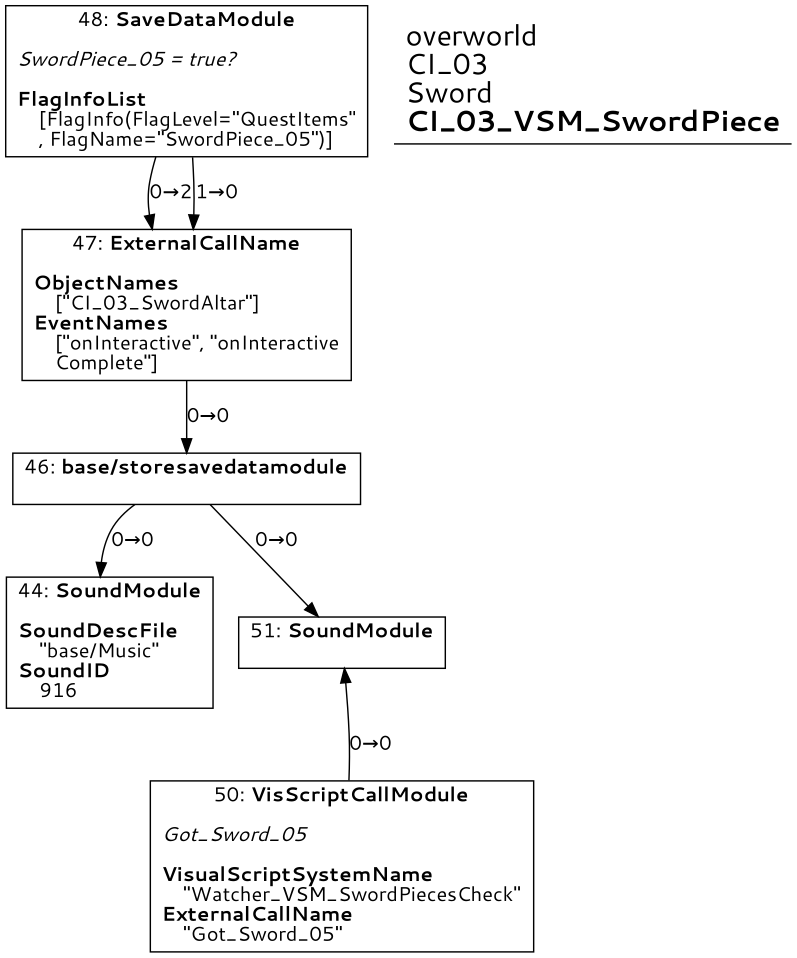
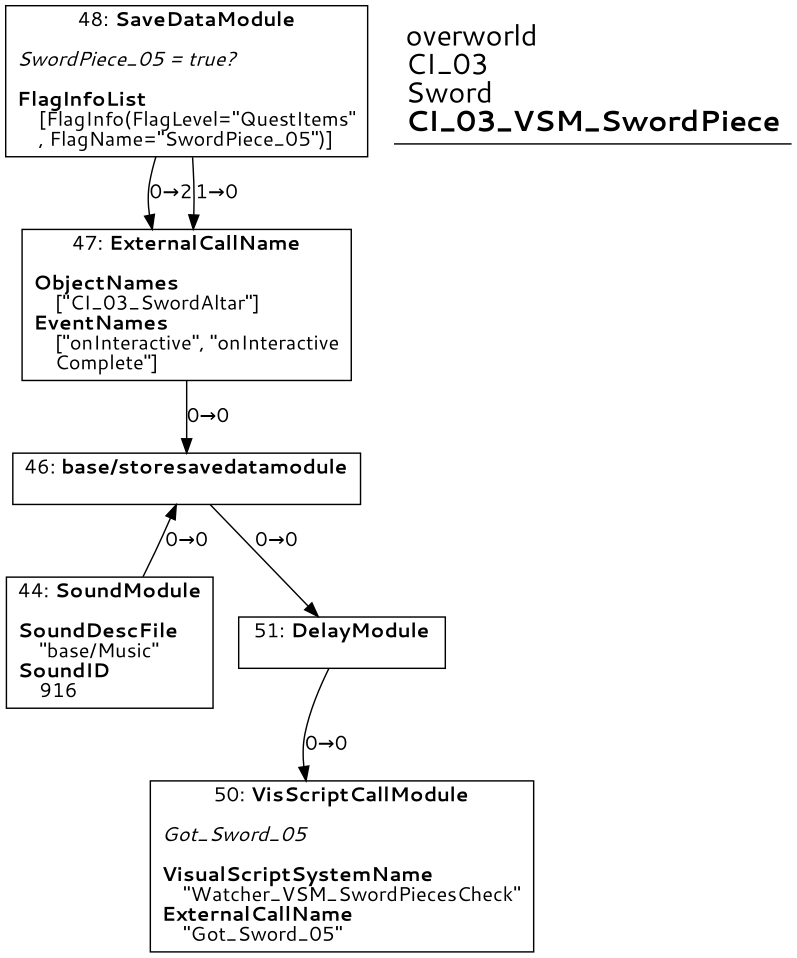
edge "46:" -> "44:": reversed
node "51:": text "SoundModule" -> "DelayModule"
edge "50:" -> "51:": reversed
